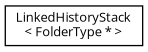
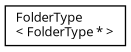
node "LinkedHistoryStack < FolderType * >": label "LinkedHistoryStack < FolderType * >" -> "FolderType < FolderType * >"
